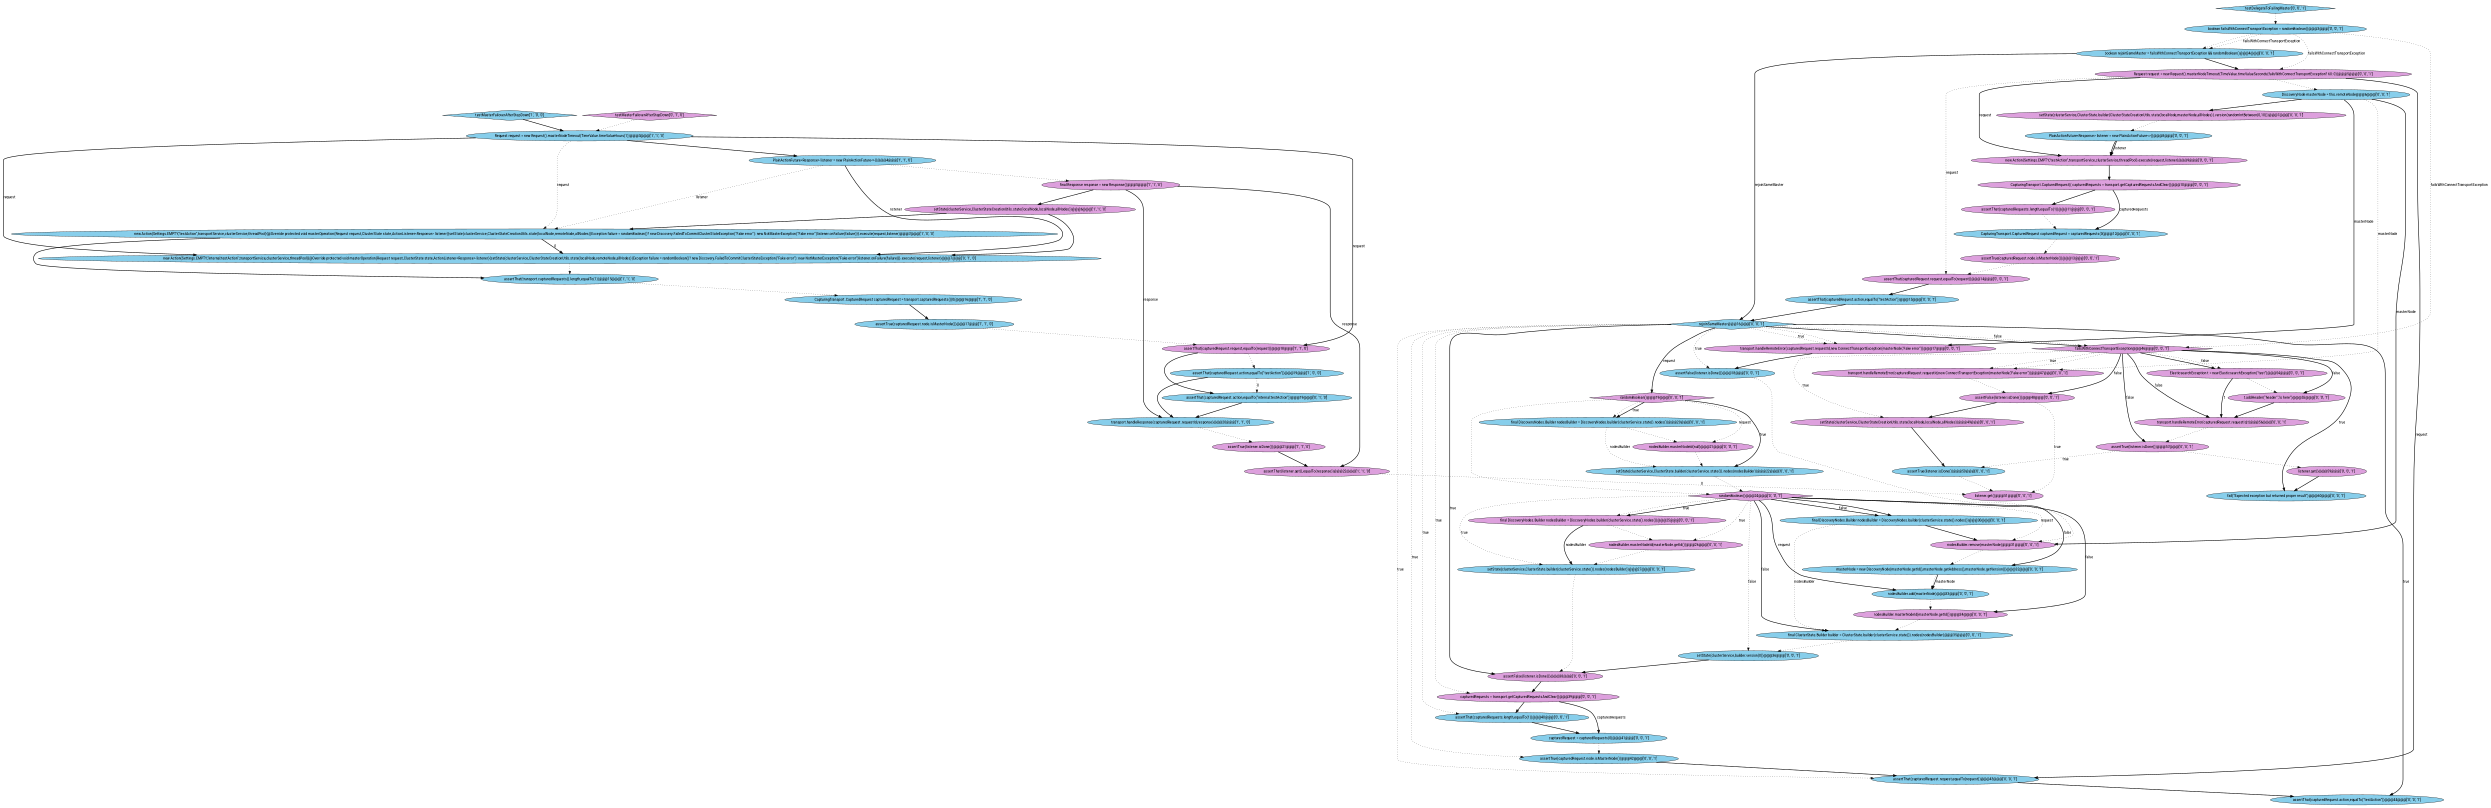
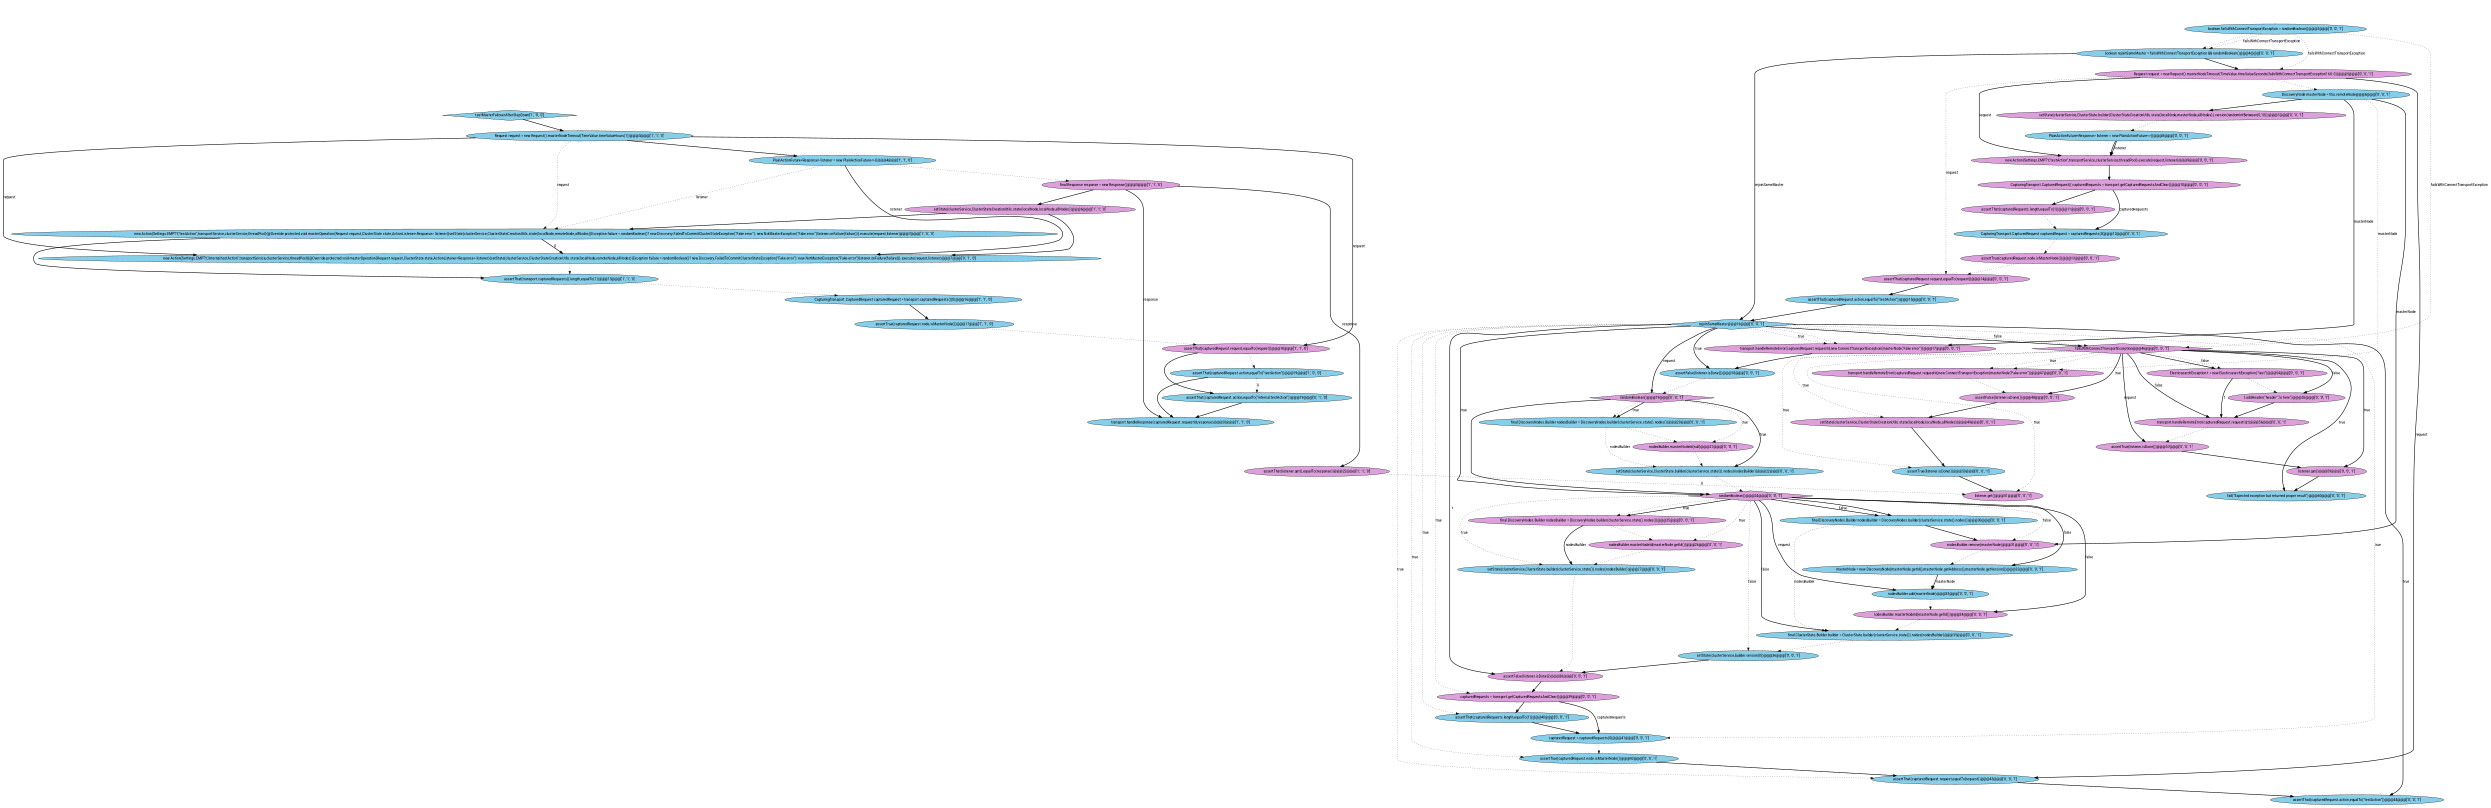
node "testDelegateToFailingMaster['0', '0', '1']": removed
node "testMasterFailoverAfterStepDown['0', '1', '0']": removed
edge "rejoinSameMaster@@@16@@@['0', '0', '1']" -> "assertFalse(listener.isDone())@@@18@@@['0', '0', '1']": style dotted -> bold
edge "failsWithConnectTransportException@@@46@@@['0', '0', '1']" -> "listener.get()@@@59@@@['0', '0', '1']": added, label "true"
edge "failsWithConnectTransportException@@@46@@@['0', '0', '1']" -> "assertFalse(listener.isDone())@@@48@@@['0', '0', '1']": label "false" -> "true"
edge "failsWithConnectTransportException@@@46@@@['0', '0', '1']" -> "assertTrue(listener.isDone())@@@57@@@['0', '0', '1']": label "false" -> "request"
edge "rejoinSameMaster@@@16@@@['0', '0', '1']" -> "randomBoolean()@@@24@@@['0', '0', '1']": added, label "true"
edge "randomBoolean()@@@19@@@['0', '0', '1']" -> "nodesBuilder.masterNodeId(null)@@@21@@@['0', '0', '1']": label "request" -> "true"
node "assertTrue(listener.isDone())@@@21@@@['1', '1', '0']": removed
edge "assertFalse(listener.isDone())@@@48@@@['0', '0', '1']" -> "listener.get()@@@51@@@['0', '0', '1']": now "failsWithConnectTransportException@@@46@@@['0', '0', '1']" -> "listener.get()@@@51@@@['0', '0', '1']"
edge "assertTrue(listener.isDone())@@@57@@@['0', '0', '1']" -> "assertTrue(listener.isDone())@@@50@@@['0', '0', '1']": now "failsWithConnectTransportException@@@46@@@['0', '0', '1']" -> "assertTrue(listener.isDone())@@@50@@@['0', '0', '1']"
edge "assertTrue(listener.isDone())@@@57@@@['0', '0', '1']" -> "listener.get()@@@59@@@['0', '0', '1']": style dotted -> bold
edge "randomBoolean()@@@19@@@['0', '0', '1']" -> "randomBoolean()@@@24@@@['0', '0', '1']": style dotted -> bold
edge "assertTrue(listener.isDone())@@@50@@@['0', '0', '1']" -> "listener.get()@@@51@@@['0', '0', '1']": style dotted -> bold
edge "assertFalse(listener.isDone())@@@18@@@['0', '0', '1']" -> "nodesBuilder.remove(masterNode)@@@31@@@['0', '0', '1']": now "assertFalse(listener.isDone())@@@18@@@['0', '0', '1']" -> "randomBoolean()@@@19@@@['0', '0', '1']"
edge "rejoinSameMaster@@@16@@@['0', '0', '1']" -> "assertFalse(listener.isDone())@@@38@@@['0', '0', '1']": label "true" -> "t"
edge "randomBoolean()@@@24@@@['0', '0', '1']" -> "nodesBuilder.remove(masterNode)@@@31@@@['0', '0', '1']": label "request" -> "false"
edge "rejoinSameMaster@@@16@@@['0', '0', '1']" -> "capturedRequest = capturedRequests(0(@@@41@@@['0', '0', '1']": added, label "true"
